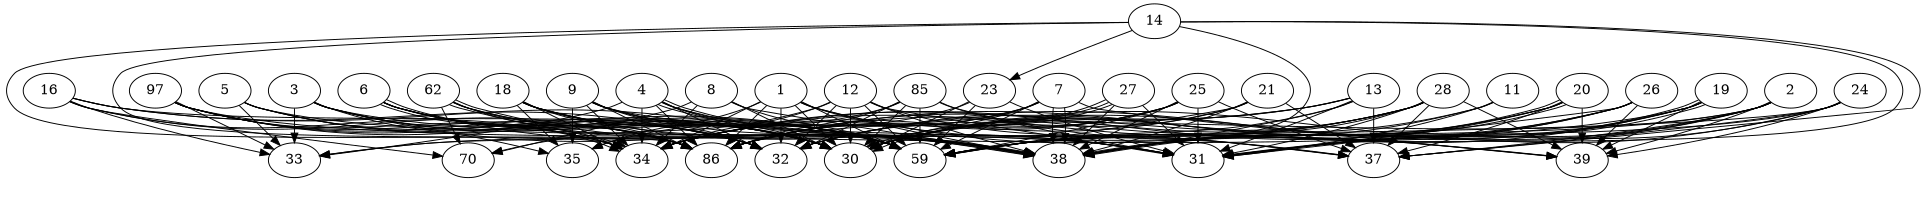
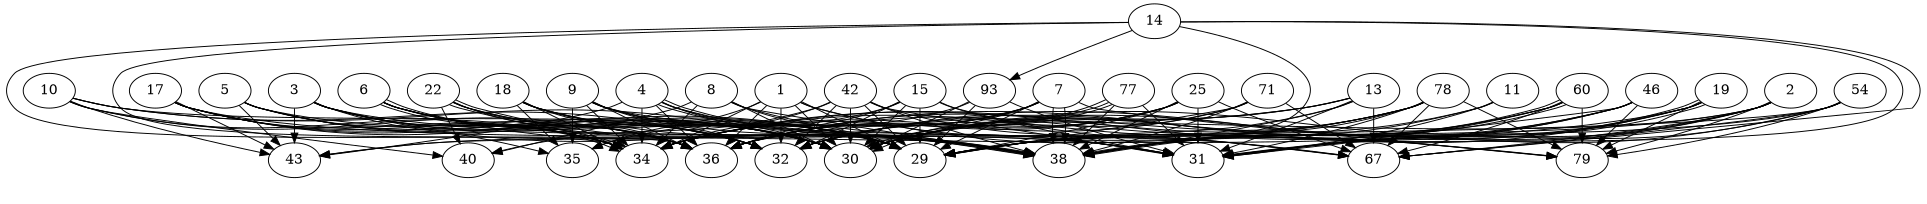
node "16": label "16" -> "10"
node "97": label "97" -> "17"
node "62": label "62" -> "22"
node "12": label "12" -> "42"
node "85": label "85" -> "15"
node "23": label "23" -> "93"
node "27": label "27" -> "77"
node "21": label "21" -> "71"
node "28": label "28" -> "78"
node "20": label "20" -> "60"
node "26": label "26" -> "46"
node "24": label "24" -> "54"
edge "4" -> "32": now "7" -> "32"
edge "3" -> "34": added
edge "5" -> "34": added
edge "1" -> "38": removed
edge "18" -> "31": now "8" -> "31"
node "33": label "33" -> "43"
node "70": label "70" -> "40"
node "86": label "86" -> "36"
node "59": label "59" -> "29"
node "37": label "37" -> "67"
node "39": label "39" -> "79"
